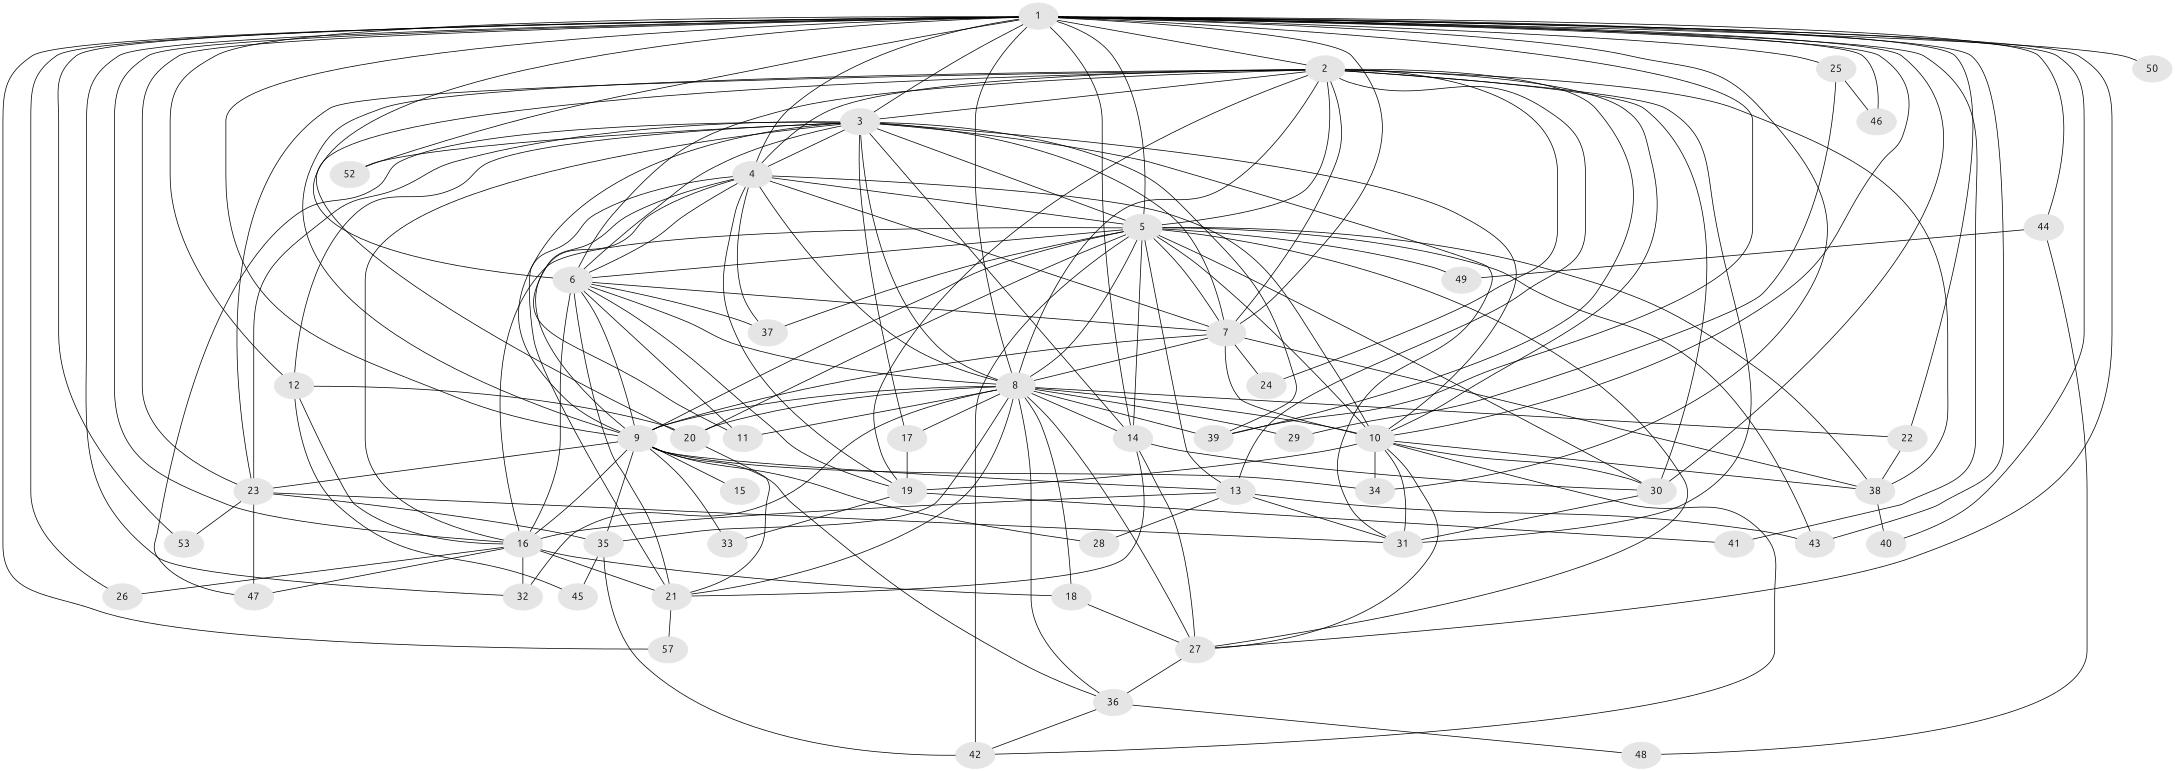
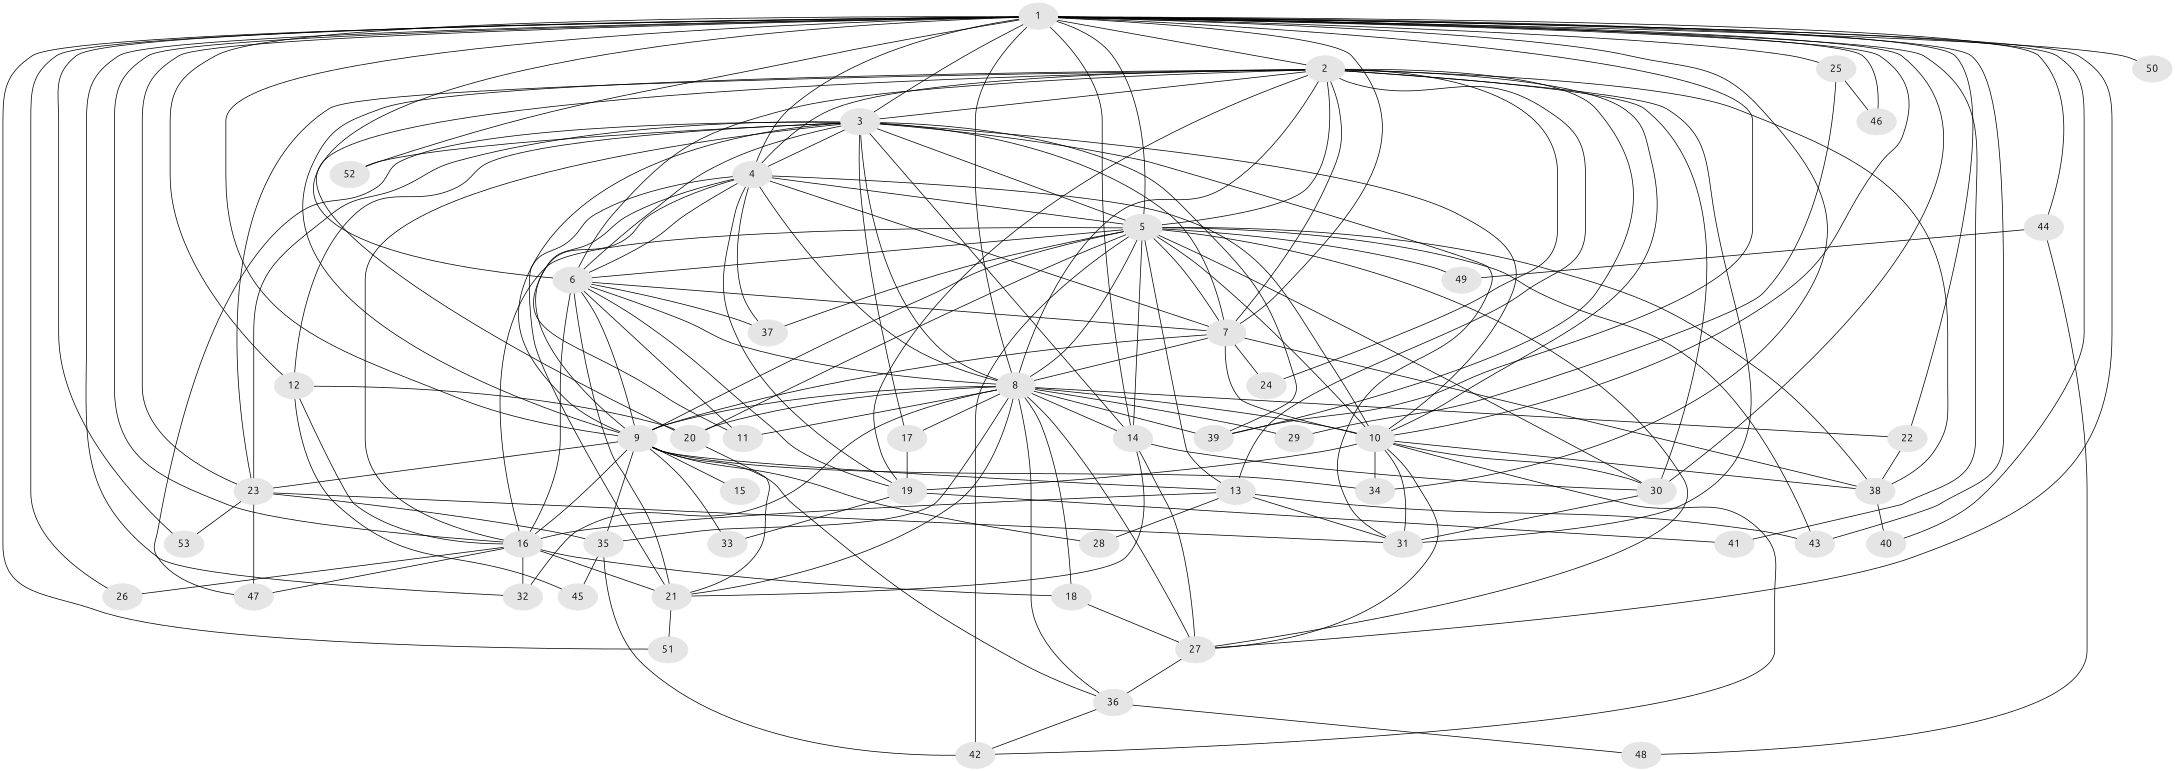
node "57": label "57" -> "51"
